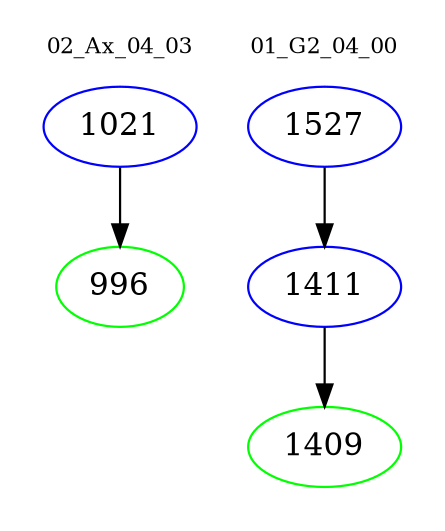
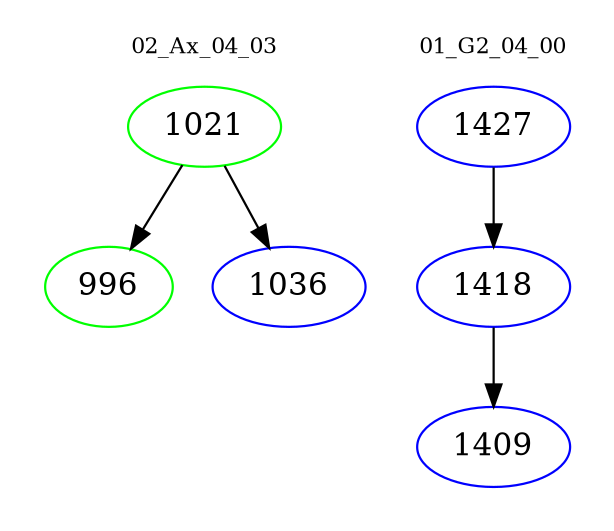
node "1021": color blue -> green
node "1527": label "1527" -> "1427"
node "1036": added
node "1411": label "1411" -> "1418"
node "1409": color green -> blue
